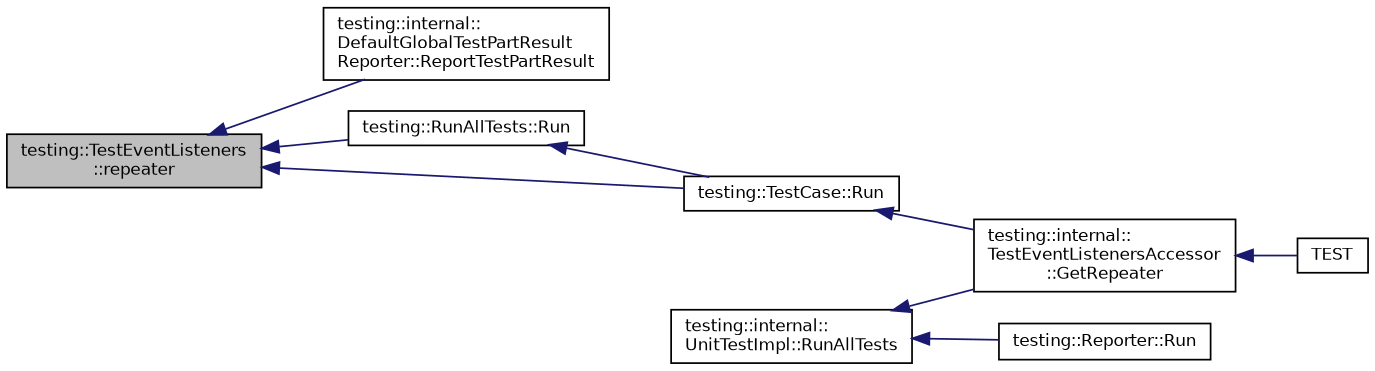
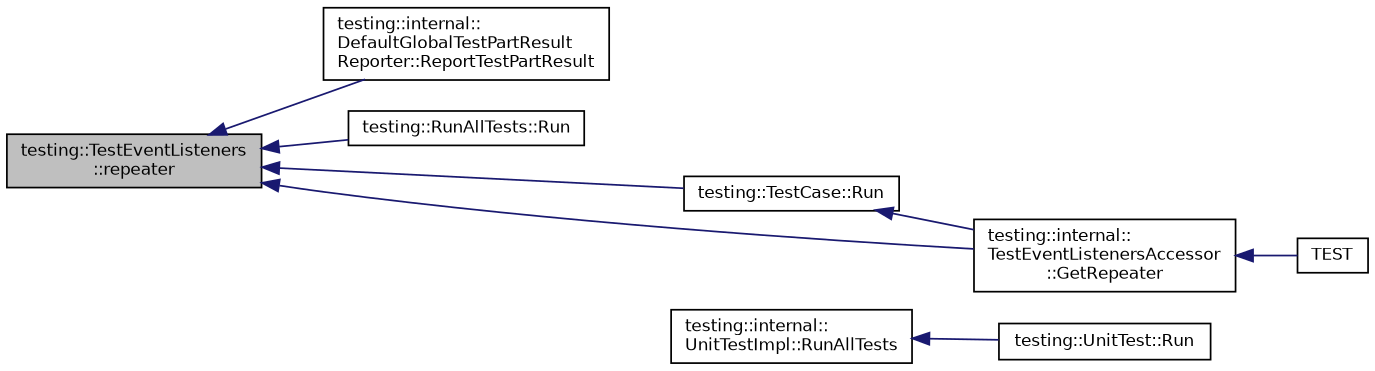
edge "testing::TestCase::Run" -> "testing::RunAllTests::Run": removed
edge "testing::internal:: TestEventListenersAccessor ::GetRepeater" -> "testing::internal:: UnitTestImpl::RunAllTests": now "testing::internal:: TestEventListenersAccessor ::GetRepeater" -> "testing::TestEventListeners ::repeater"
node "testing::Reporter::Run": label "testing::Reporter::Run" -> "testing::UnitTest::Run"
